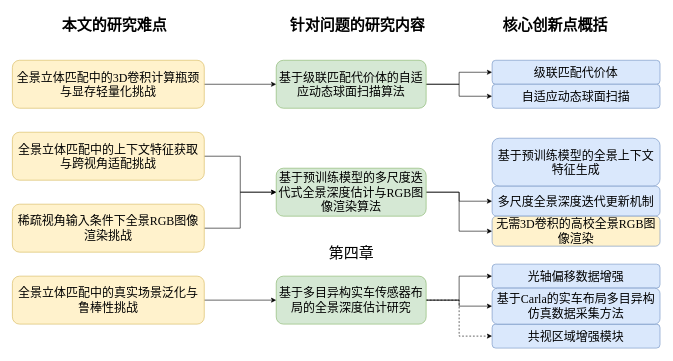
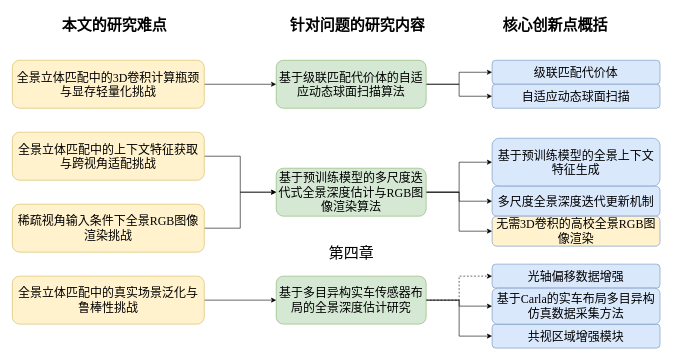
edge "基于预训练模型的多尺度迭代式全景深度估计与RGB图像渲染算法" -> "基于预训练模型的全景上下文特征生成": added
edge "基于多目异构实车传感器布局的全景深度估计研究" -> "光轴偏移数据增强": style solid -> dashed
edge "基于多目异构实车传感器布局的全景深度估计研究" -> "共视区域增强模块": style dashed -> solid
